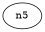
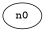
node "n5": label "n5" -> "n0"
